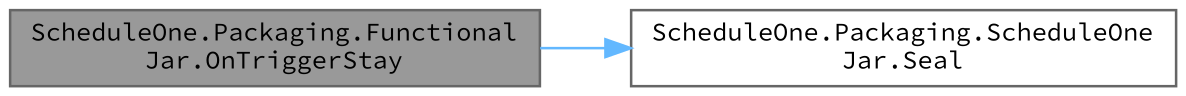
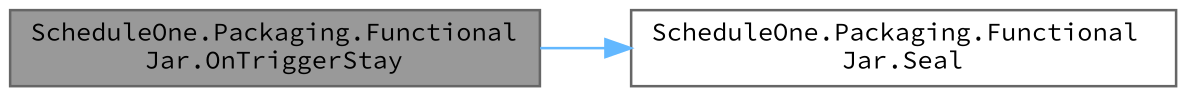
node "ScheduleOne.Packaging.ScheduleOne Jar.Seal": label "ScheduleOne.Packaging.ScheduleOne Jar.Seal" -> "ScheduleOne.Packaging.Functional Jar.Seal"
